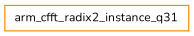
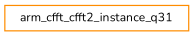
node "arm_cfft_radix2_instance_q31": label "arm_cfft_radix2_instance_q31" -> "arm_cfft_cfft2_instance_q31"
